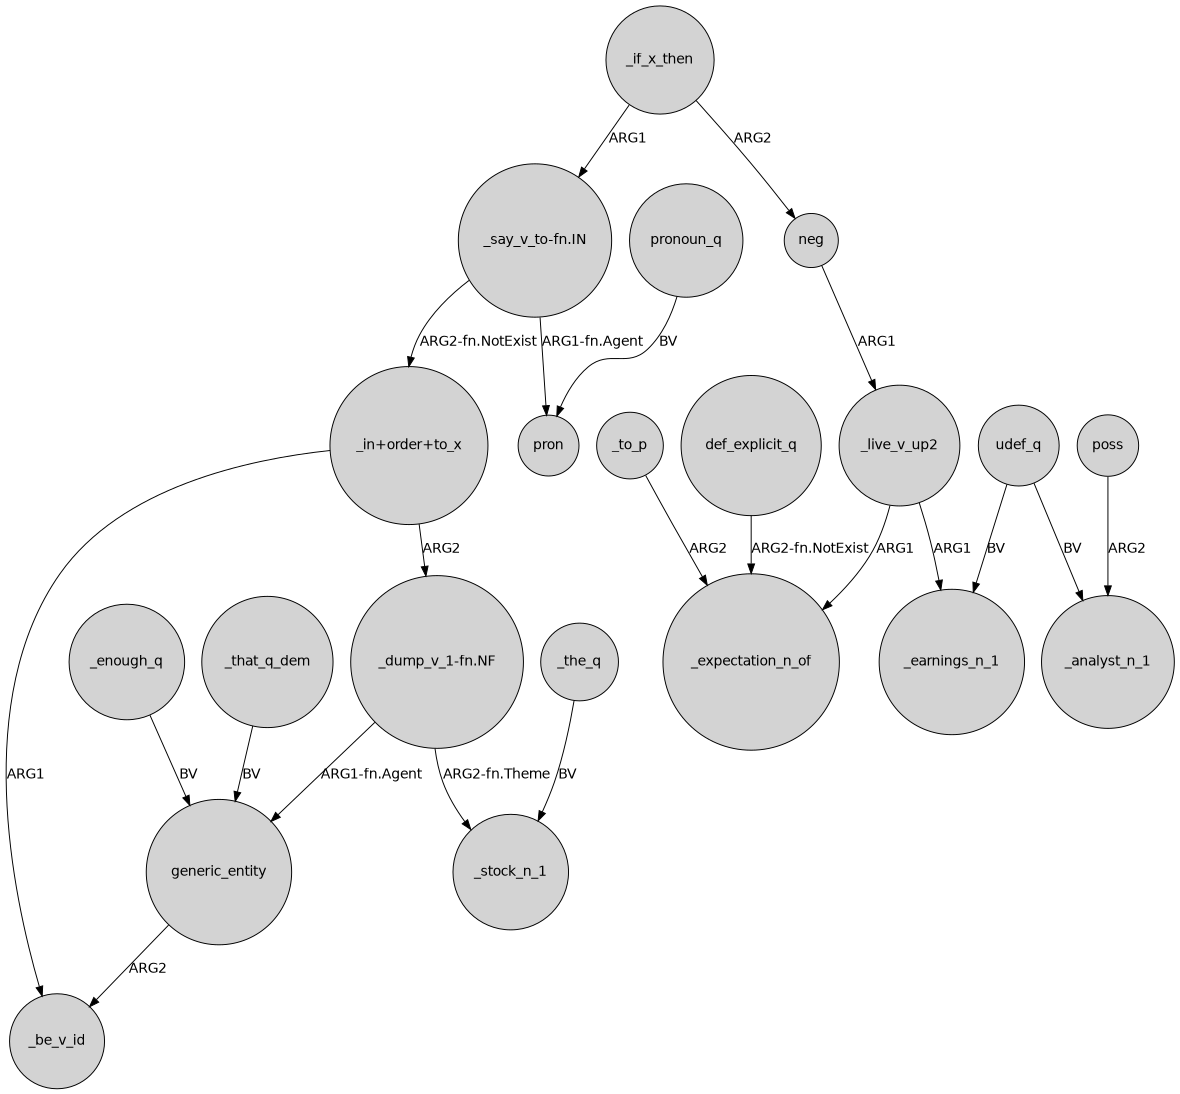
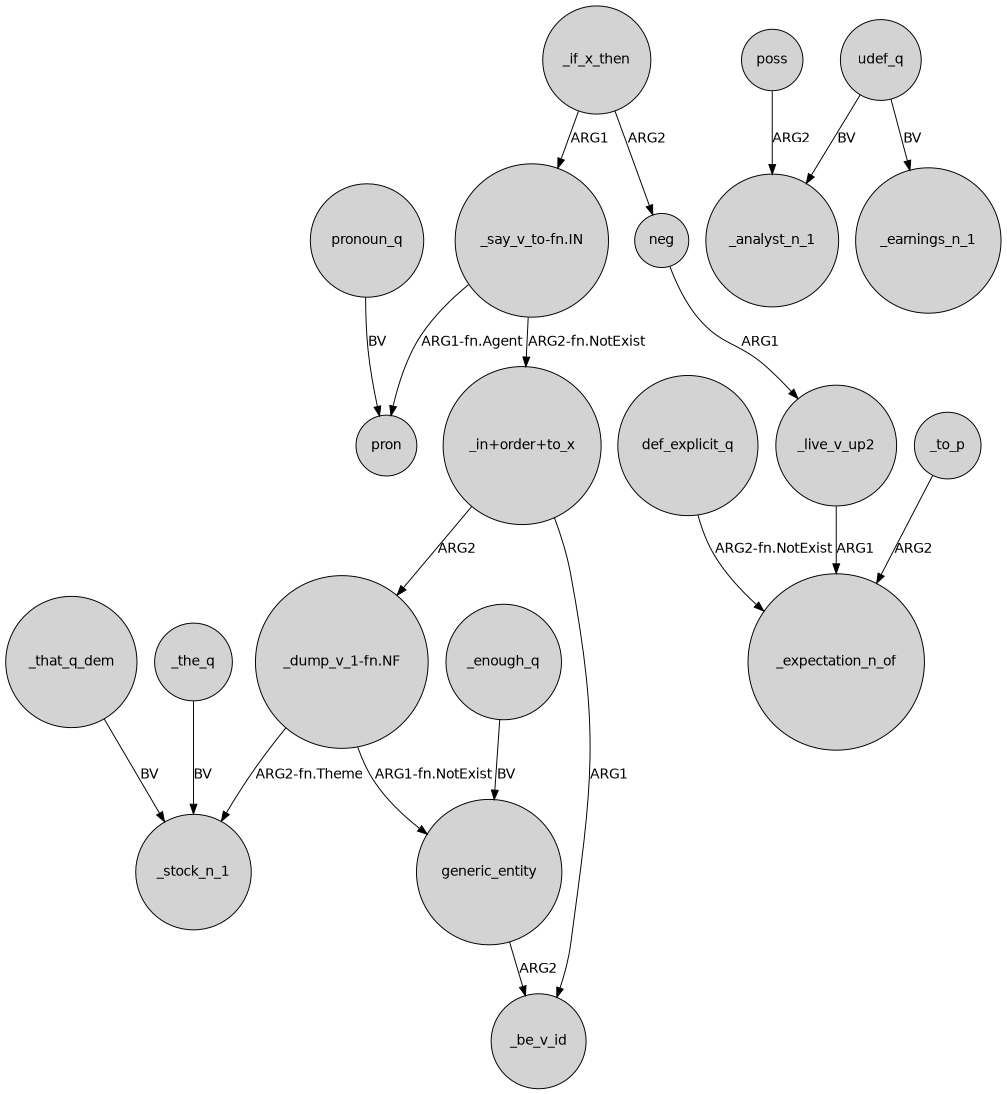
edge "_live_v_up2" -> "_earnings_n_1": removed, label "ARG1"
edge "_that_q_dem" -> "generic_entity": now "_that_q_dem" -> "_stock_n_1"
edge "_dump_v_1-fn.NF" -> "generic_entity": label "ARG1-fn.Agent" -> "ARG1-fn.NotExist"
